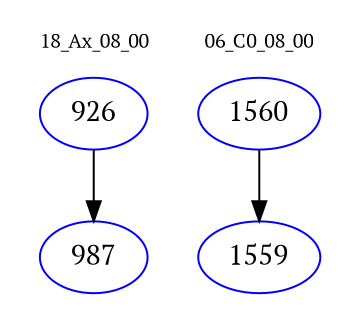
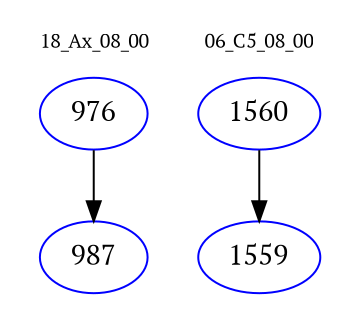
cluster "06_C0_08_00": label "06_C0_08_00" -> "06_C5_08_00"
node "926": label "926" -> "976"
